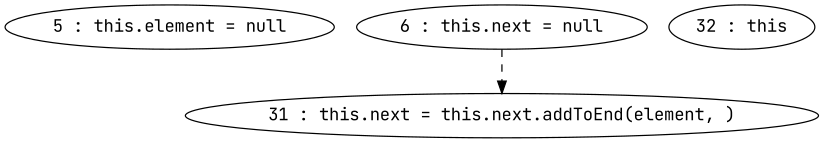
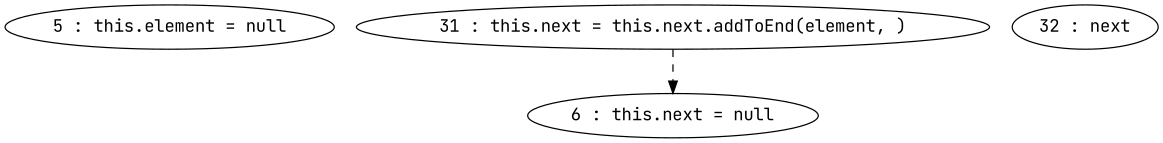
node "32 : this": label "32 : this" -> "32 : next"
edge "6 : this.next = null" -> "31 : this.next = this.next.addToEnd(element, )": reversed
